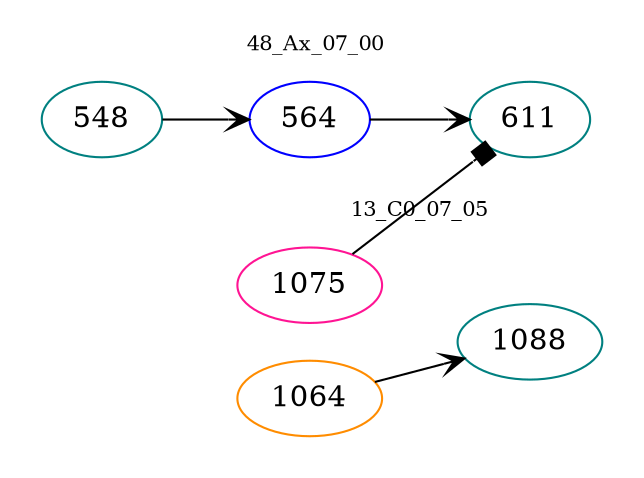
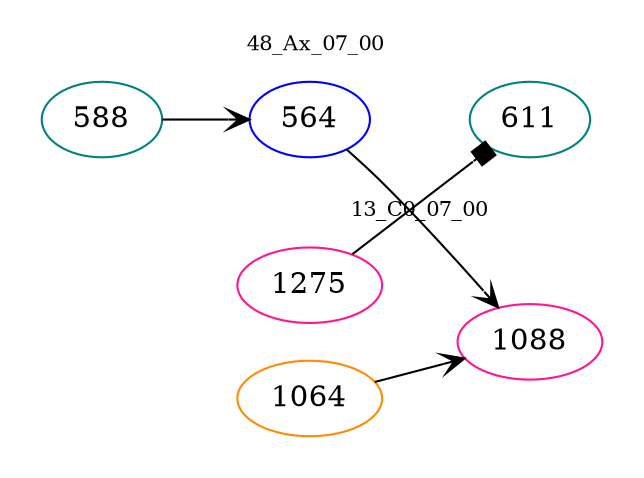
node "548": label "548" -> "588"
edge "564" -> "611": now "564" -> "1088"
cluster "13_C0_07_05": label "13_C0_07_05" -> "13_C0_07_00"
node "1075": label "1075" -> "1275"
node "1088": color teal -> deeppink
